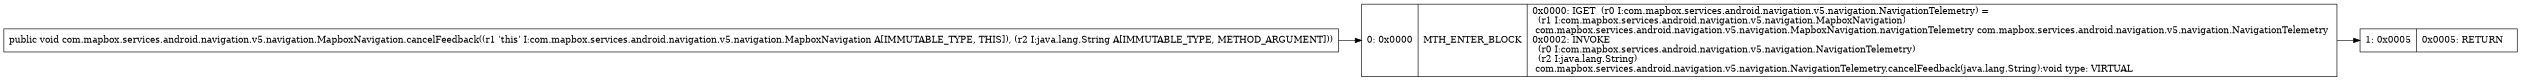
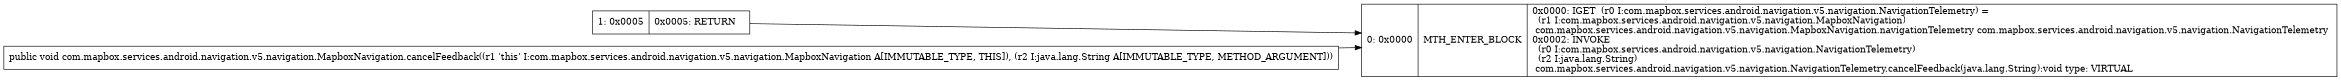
edge "0: 0x0000" -> "1: 0x0005": reversed
